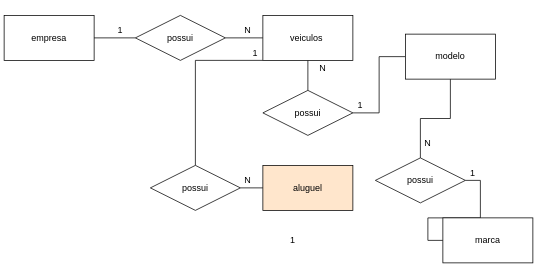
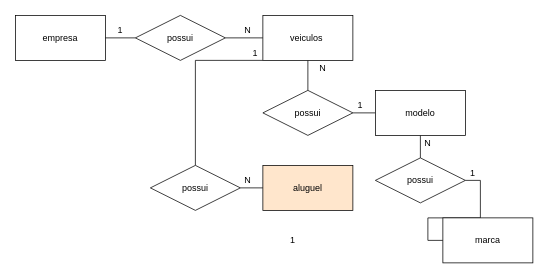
node "empresa": moved (49, 38) -> (60, 38)
node "modelo": moved (450, 57) -> (420, 113)
